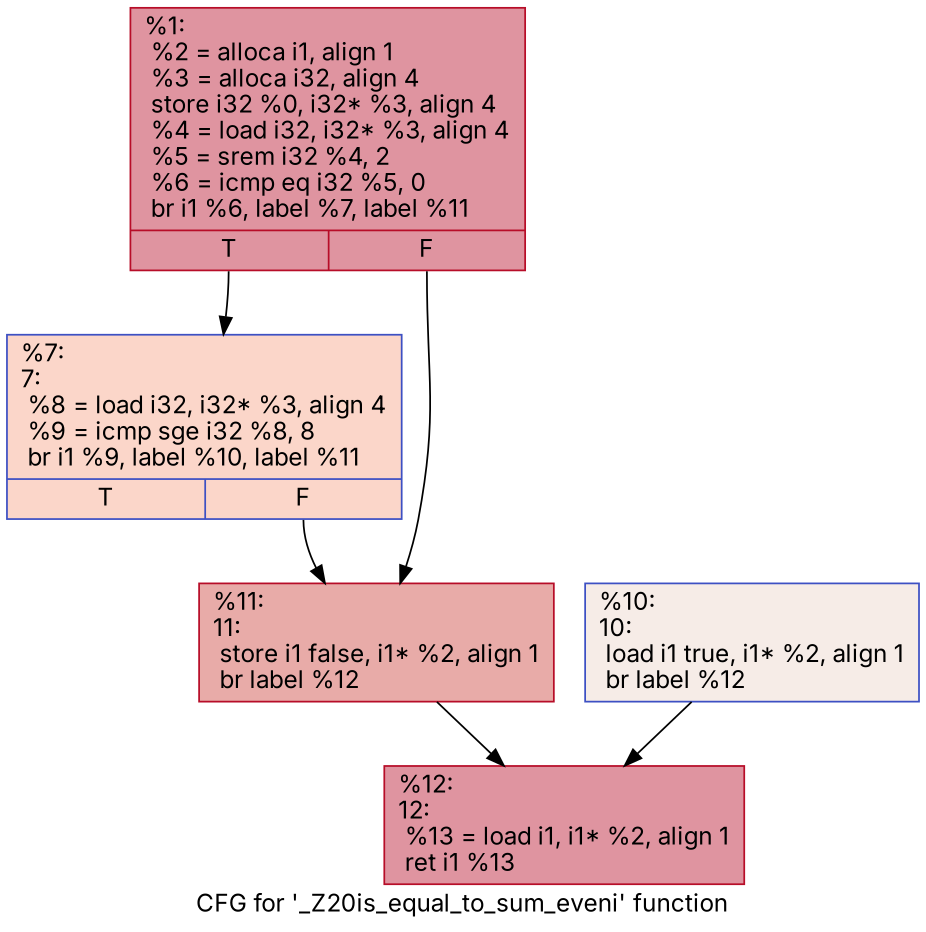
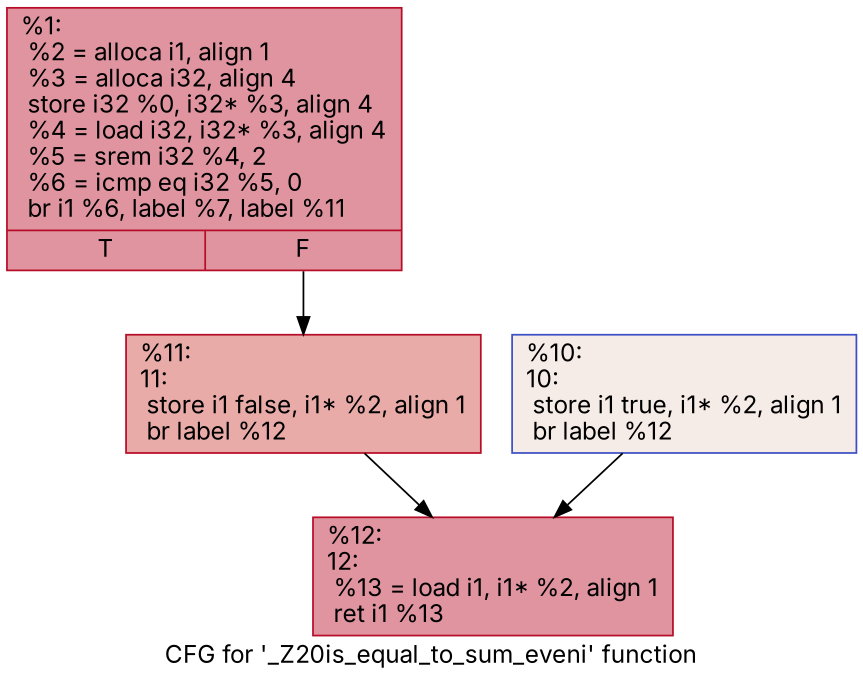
node "%7:": removed
node "%10:": text "load i1 true, i1* %2, align 1" -> "store i1 true, i1* %2, align 1"
